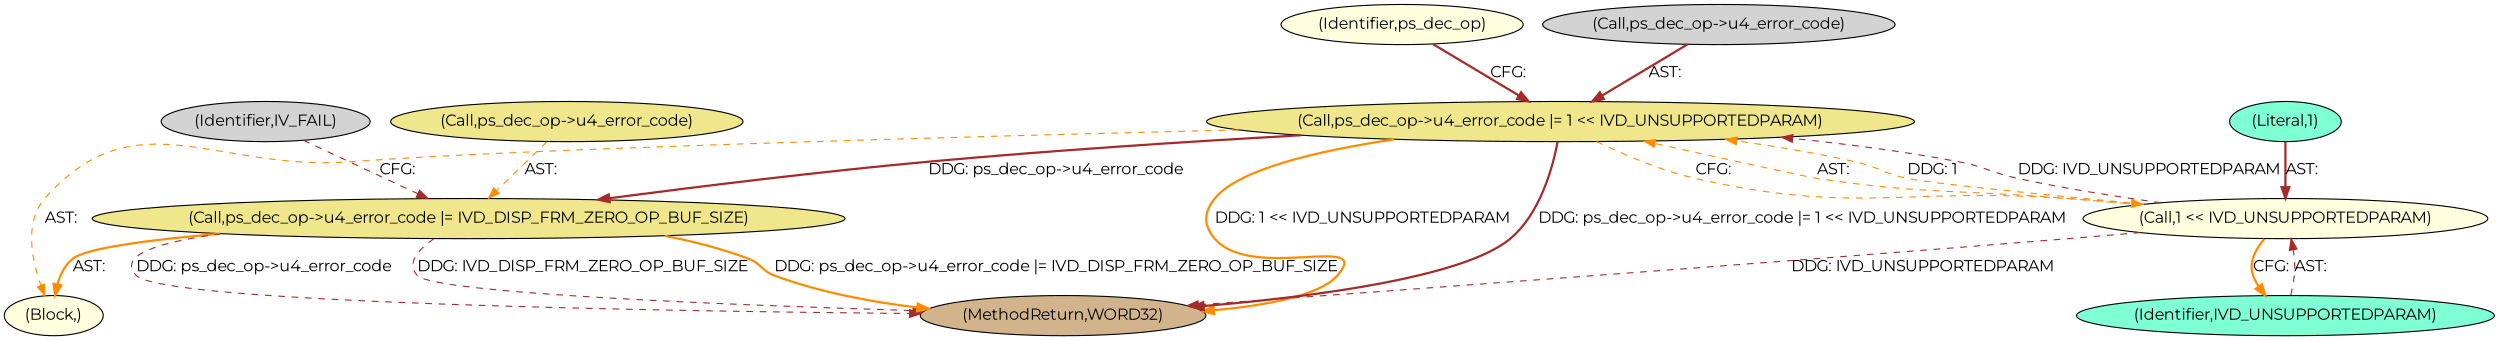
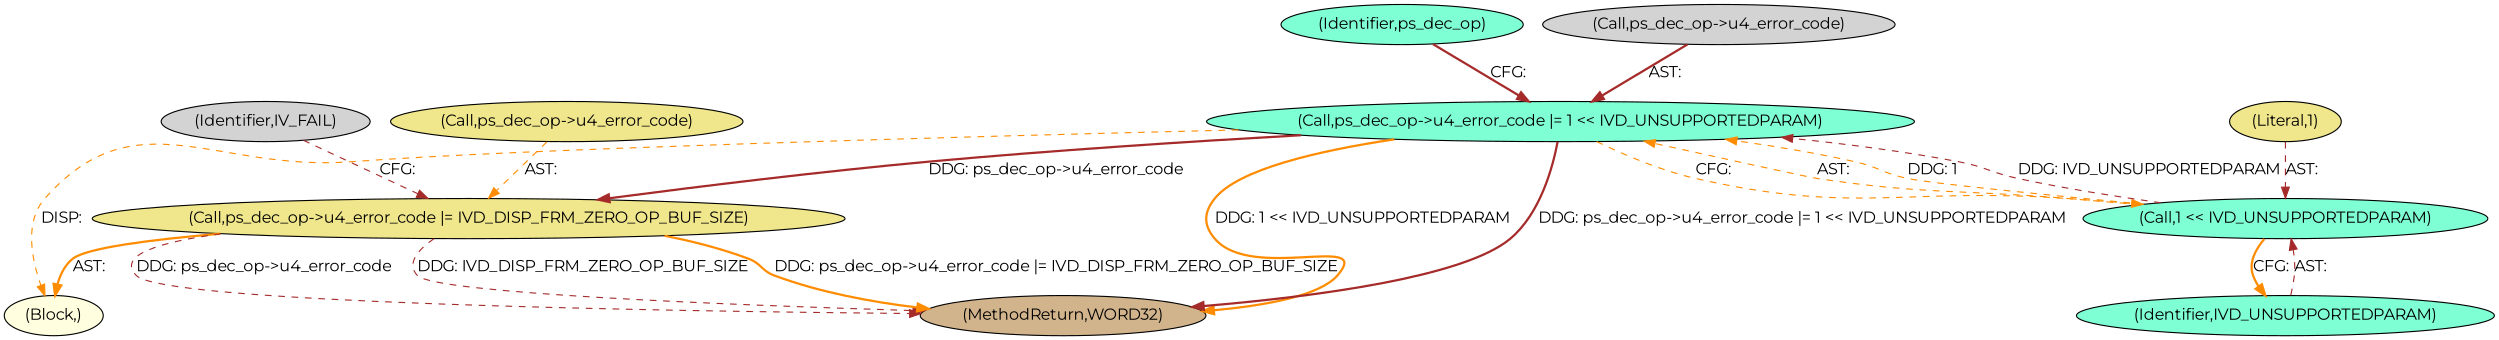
node "(Identifier,ps_dec_op)": fillcolor lightyellow -> aquamarine
node "(Call,ps_dec_op->u4_error_code |= 1 << IVD_UNSUPPORTEDPARAM)": fillcolor khaki -> aquamarine
node "(Literal,1)": fillcolor aquamarine -> khaki
edge "(Literal,1)" -> "(Call,1 << IVD_UNSUPPORTEDPARAM)": style bold -> dashed
edge "(Call,ps_dec_op->u4_error_code |= 1 << IVD_UNSUPPORTEDPARAM)" -> "(Block,)": label "AST: " -> "DISP: "
node "(Call,1 << IVD_UNSUPPORTEDPARAM)": fillcolor lightyellow -> aquamarine
edge "(Call,1 << IVD_UNSUPPORTEDPARAM)" -> "(MethodReturn,WORD32)": removed, label "DDG: IVD_UNSUPPORTEDPARAM"
